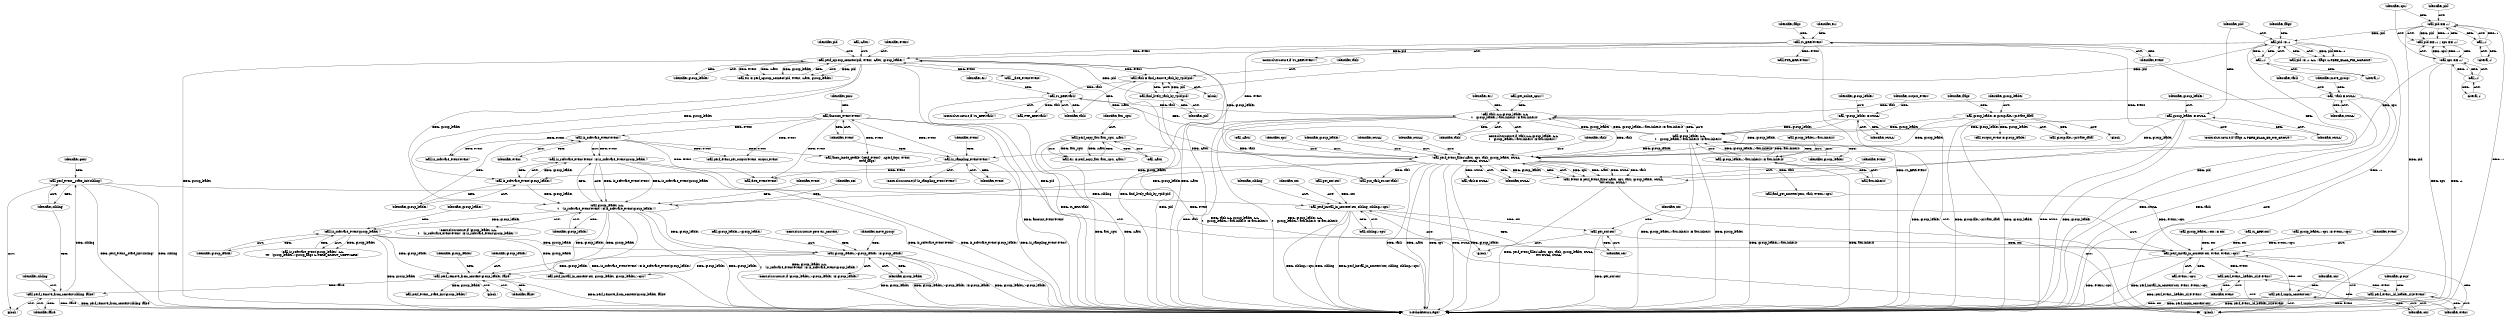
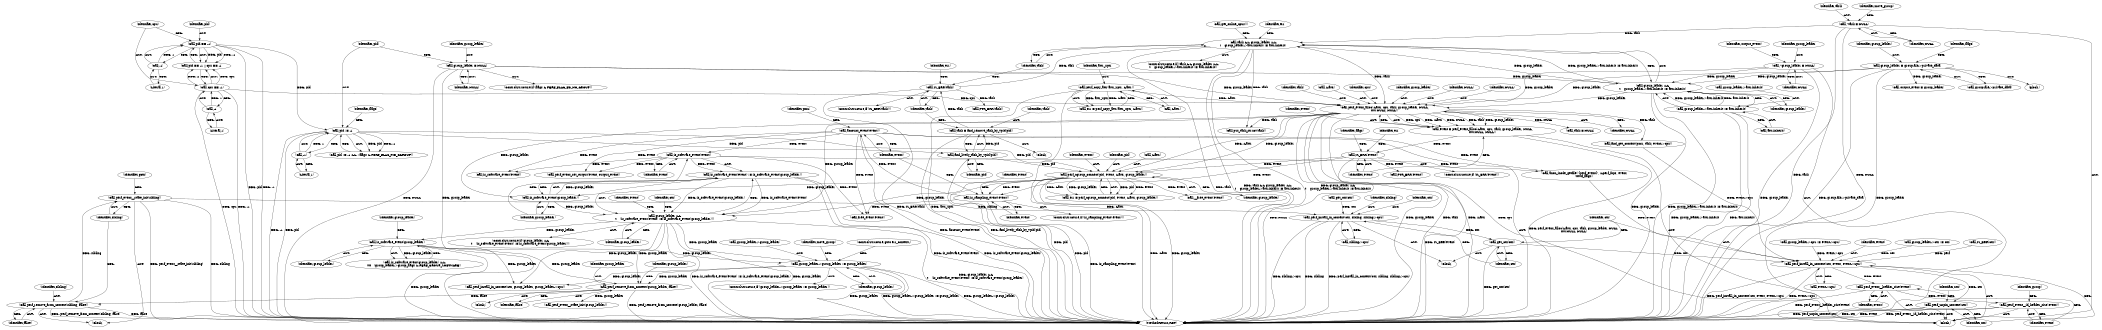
edge "(Call,perf_cgroup_connect(pid, event, &attr, group_leader))" -> "(Call,task = find_remove_task_by_vpid(pid))": now "(Call,perf_cgroup_connect(pid, event, &attr, group_leader))" -> "(Call,is_sampling_event(event))"
edge "(Call,IS_ERR(ctx))" -> "(Call,perf_install_in_context(ctx, event, event->cpu))": label "DDG: ctx" -> "DDG: perf"
